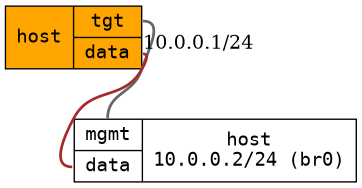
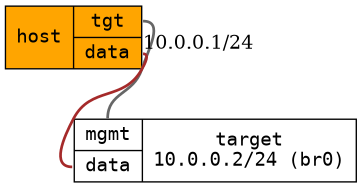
node "mgmt": text "host" -> "target"
